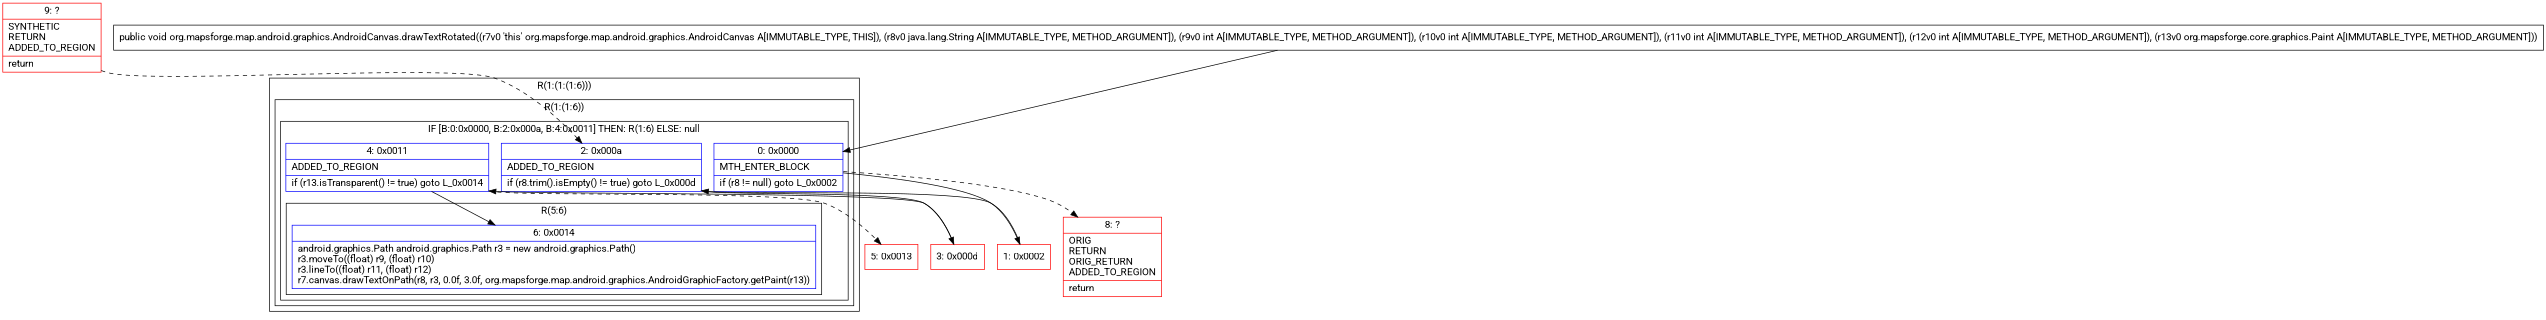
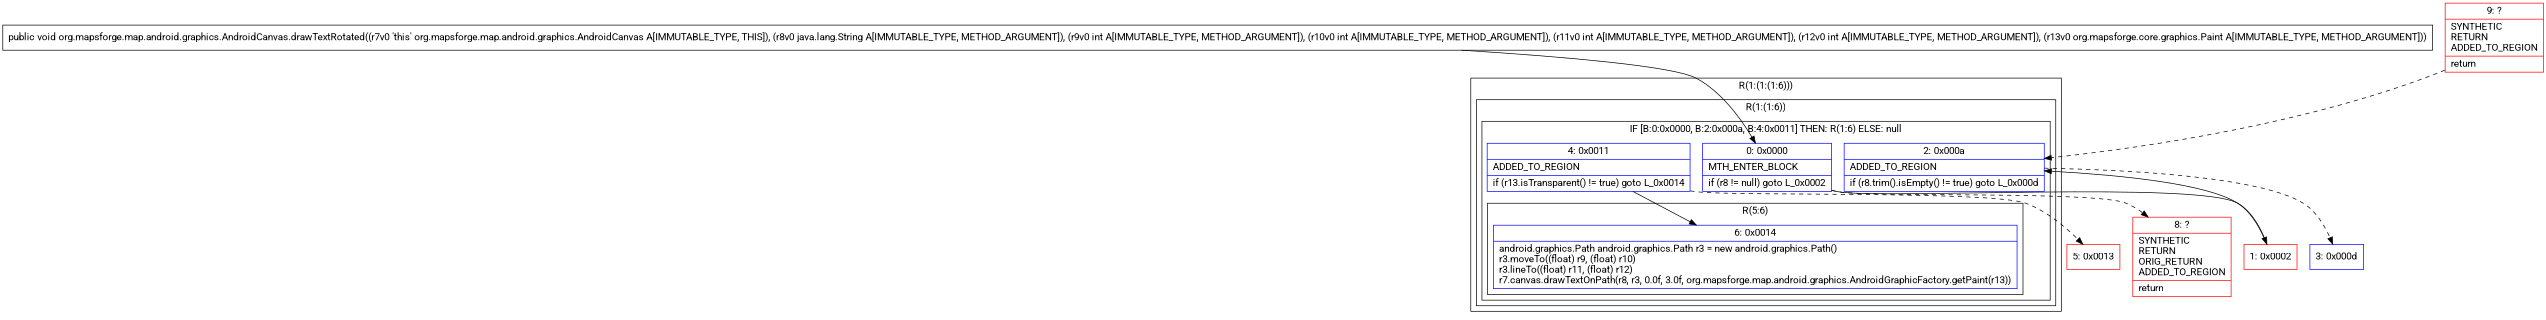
edge "3: 0x000d" -> "4: 0x0011": removed
edge "2: 0x000a" -> "3: 0x000d": style solid -> dashed
node "8: ?": text "ORIG" -> "SYNTHETIC"
node "3: 0x000d": color red -> blue
